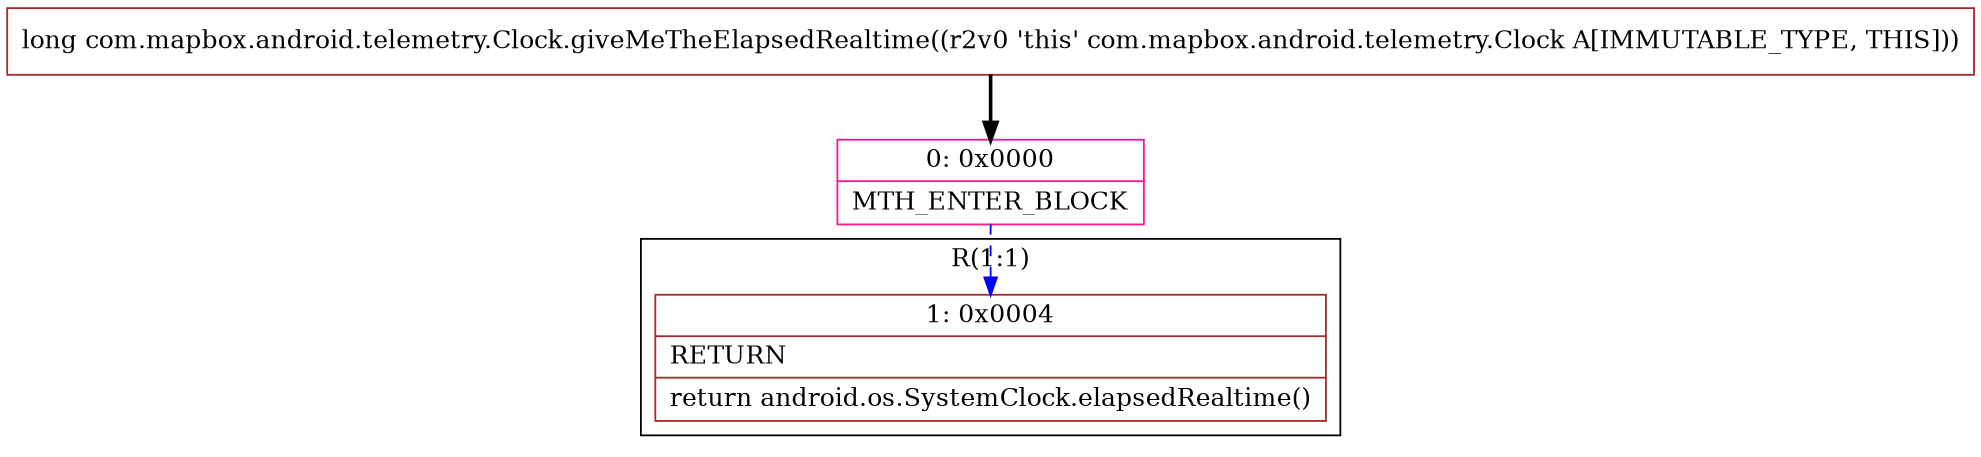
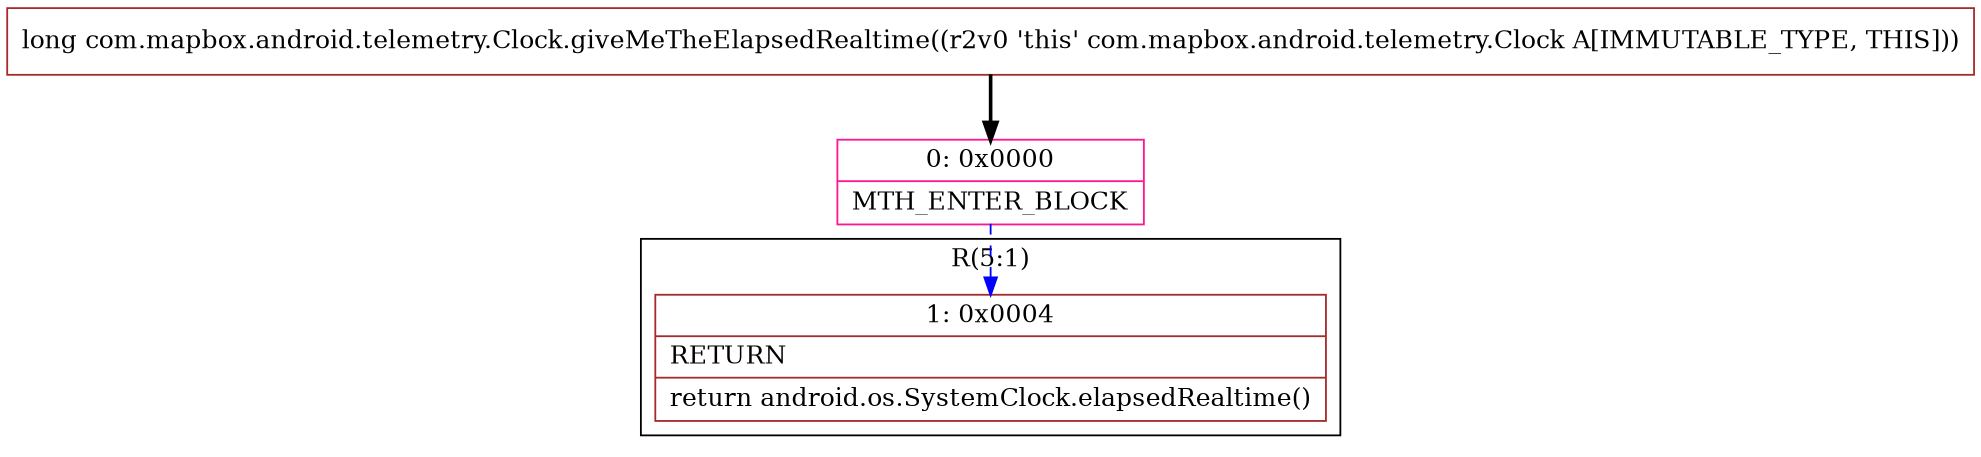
cluster "R(1:1)": label "R(1:1)" -> "R(5:1)"
